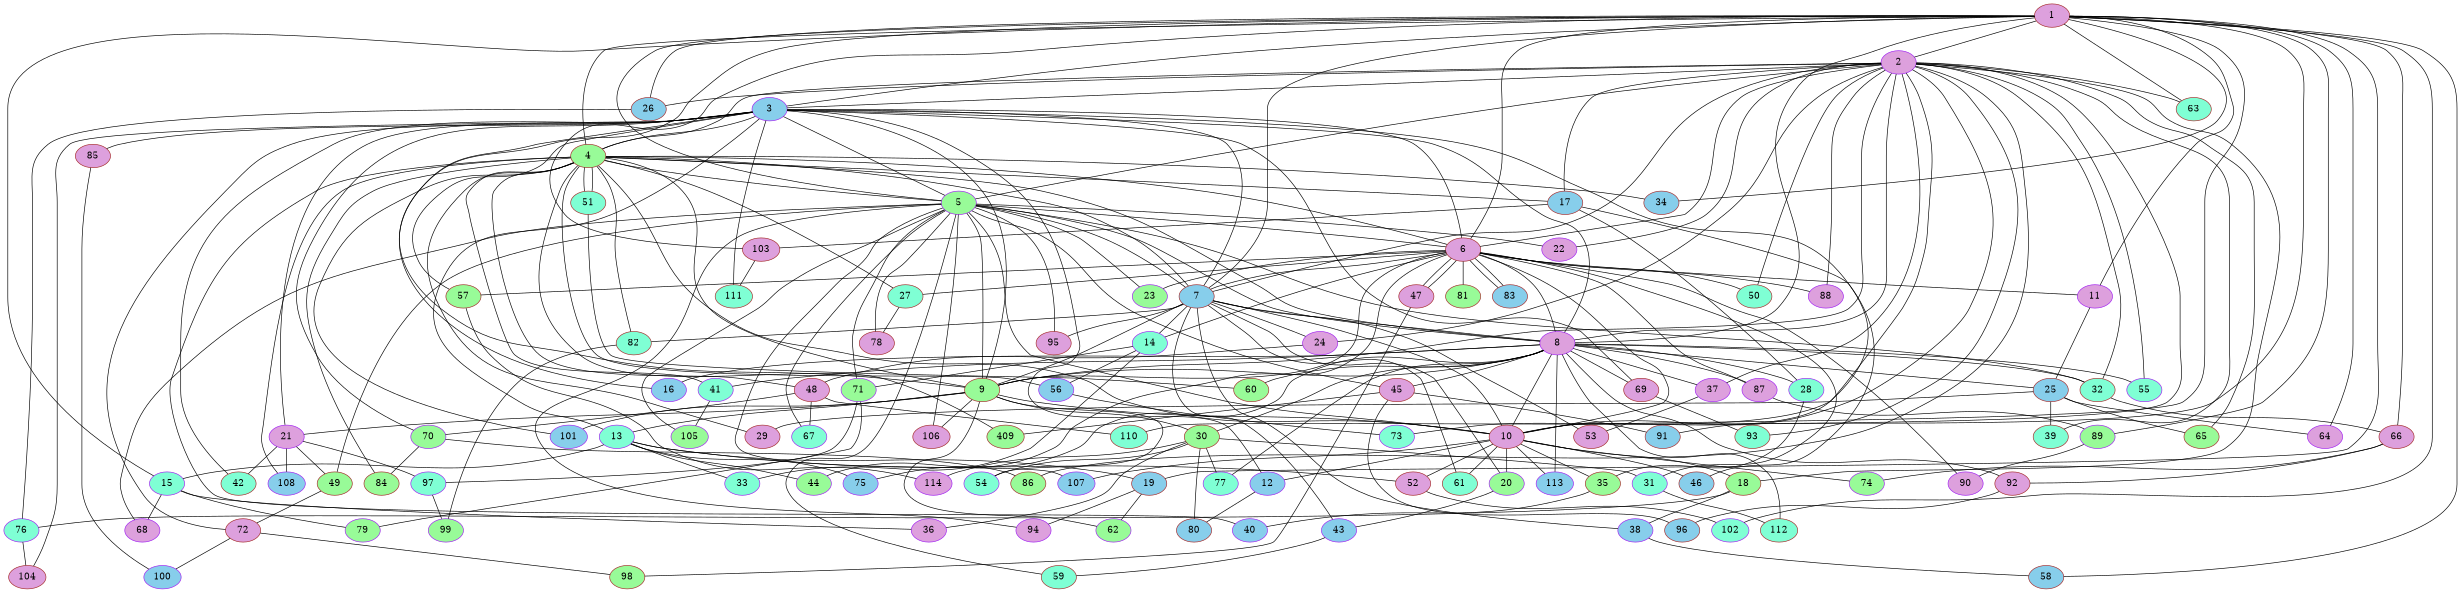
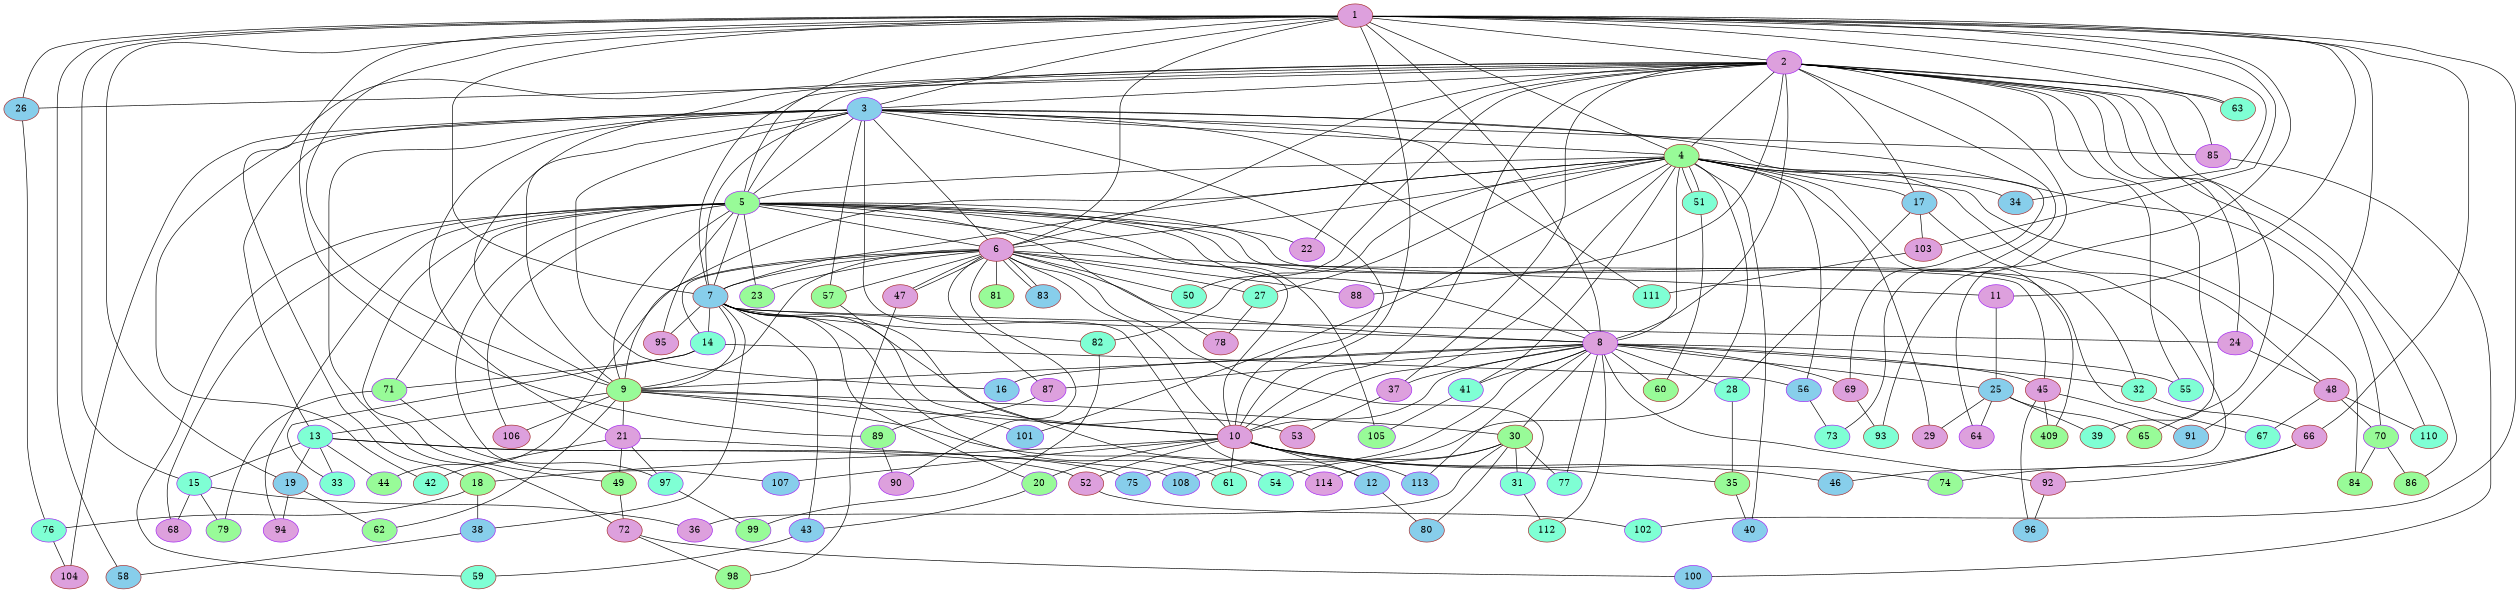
node "85": color brown -> purple
edge "2" -- "32": now "2" -- "85"
